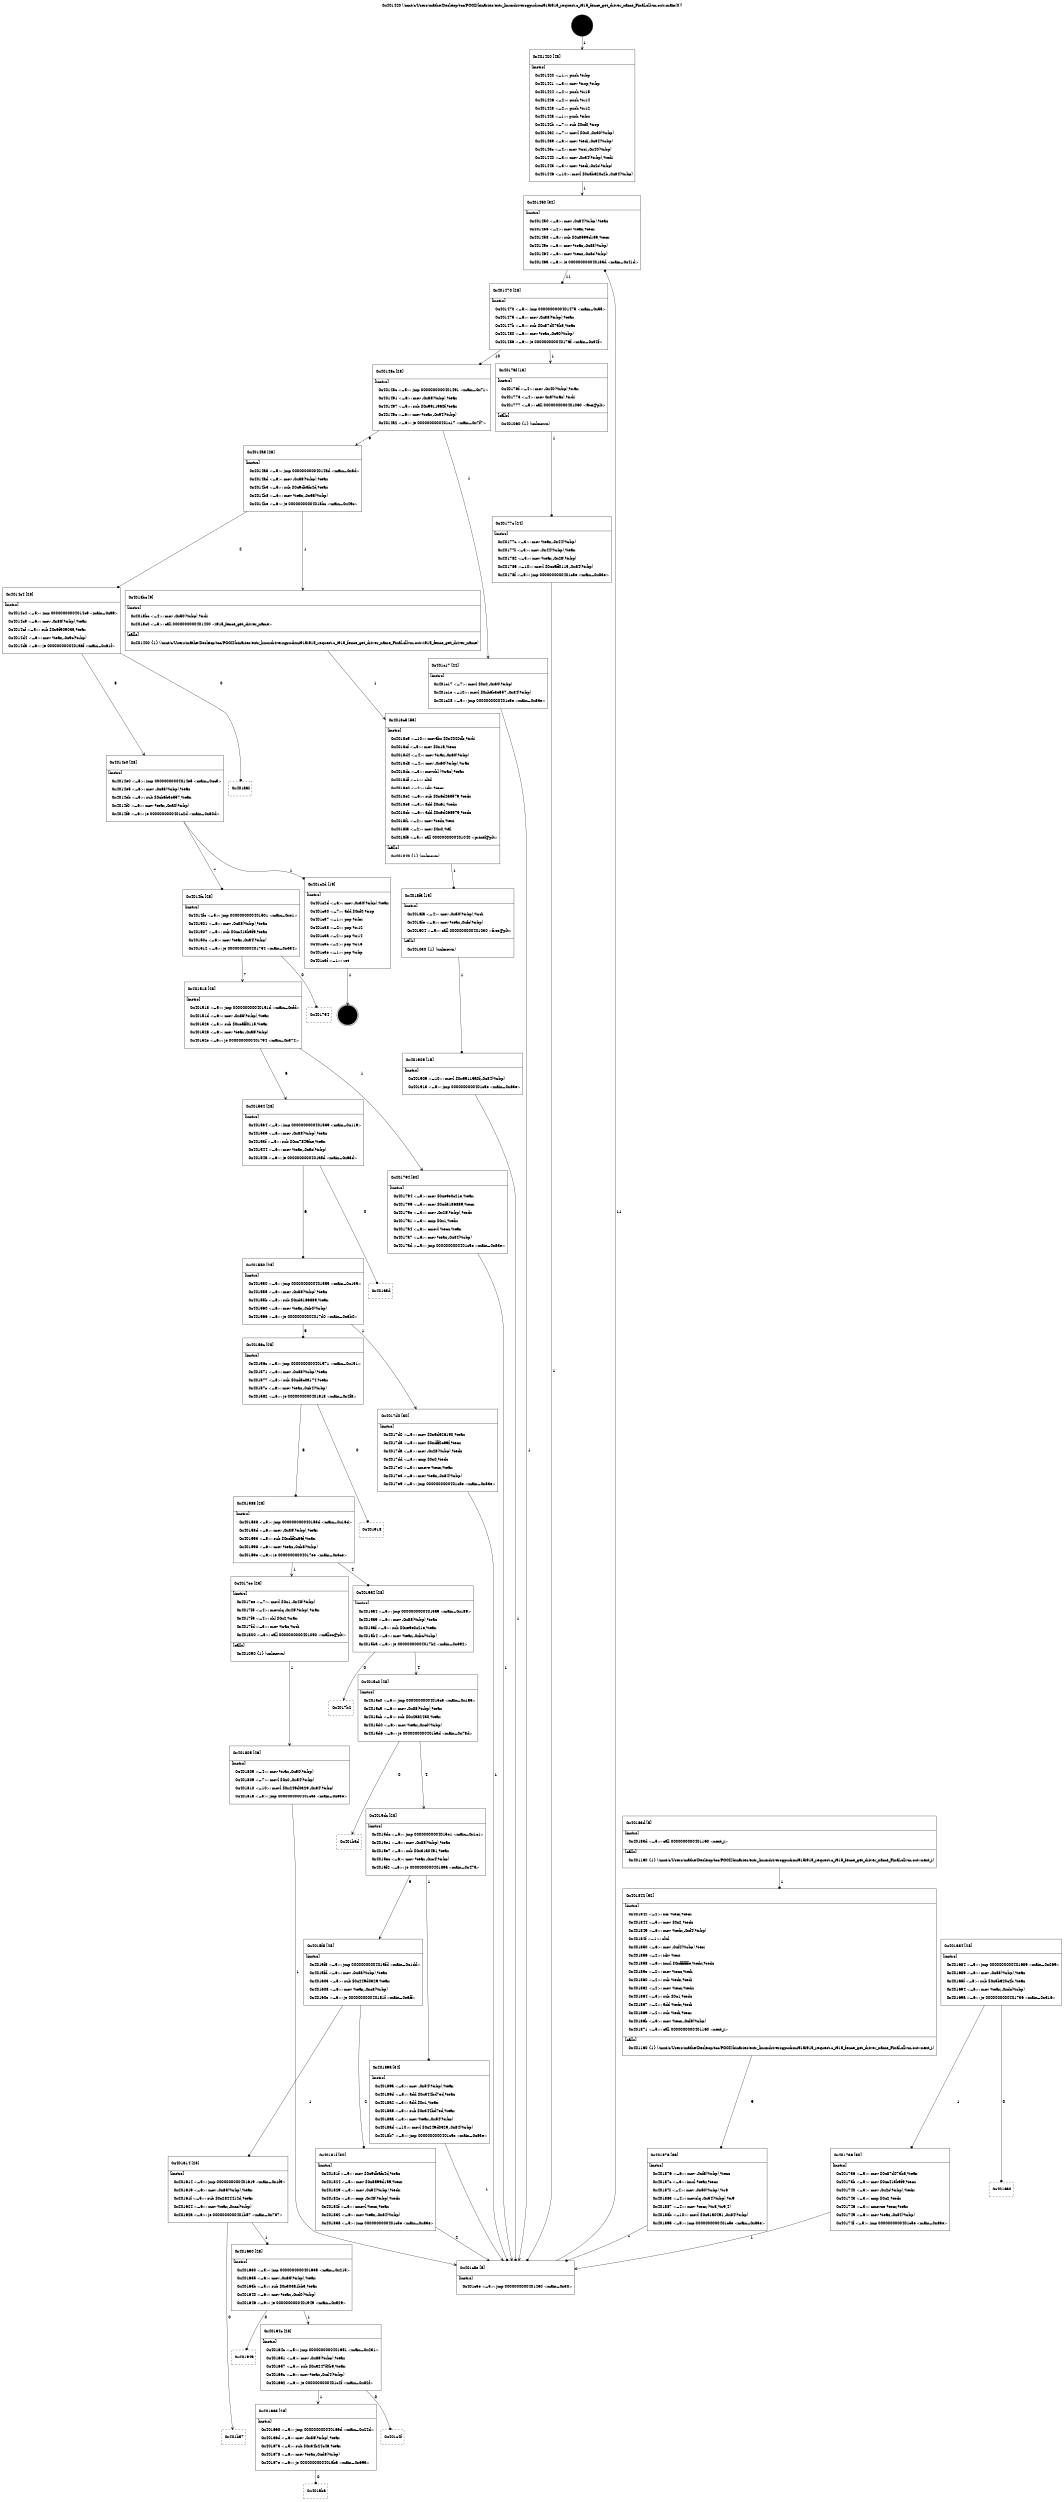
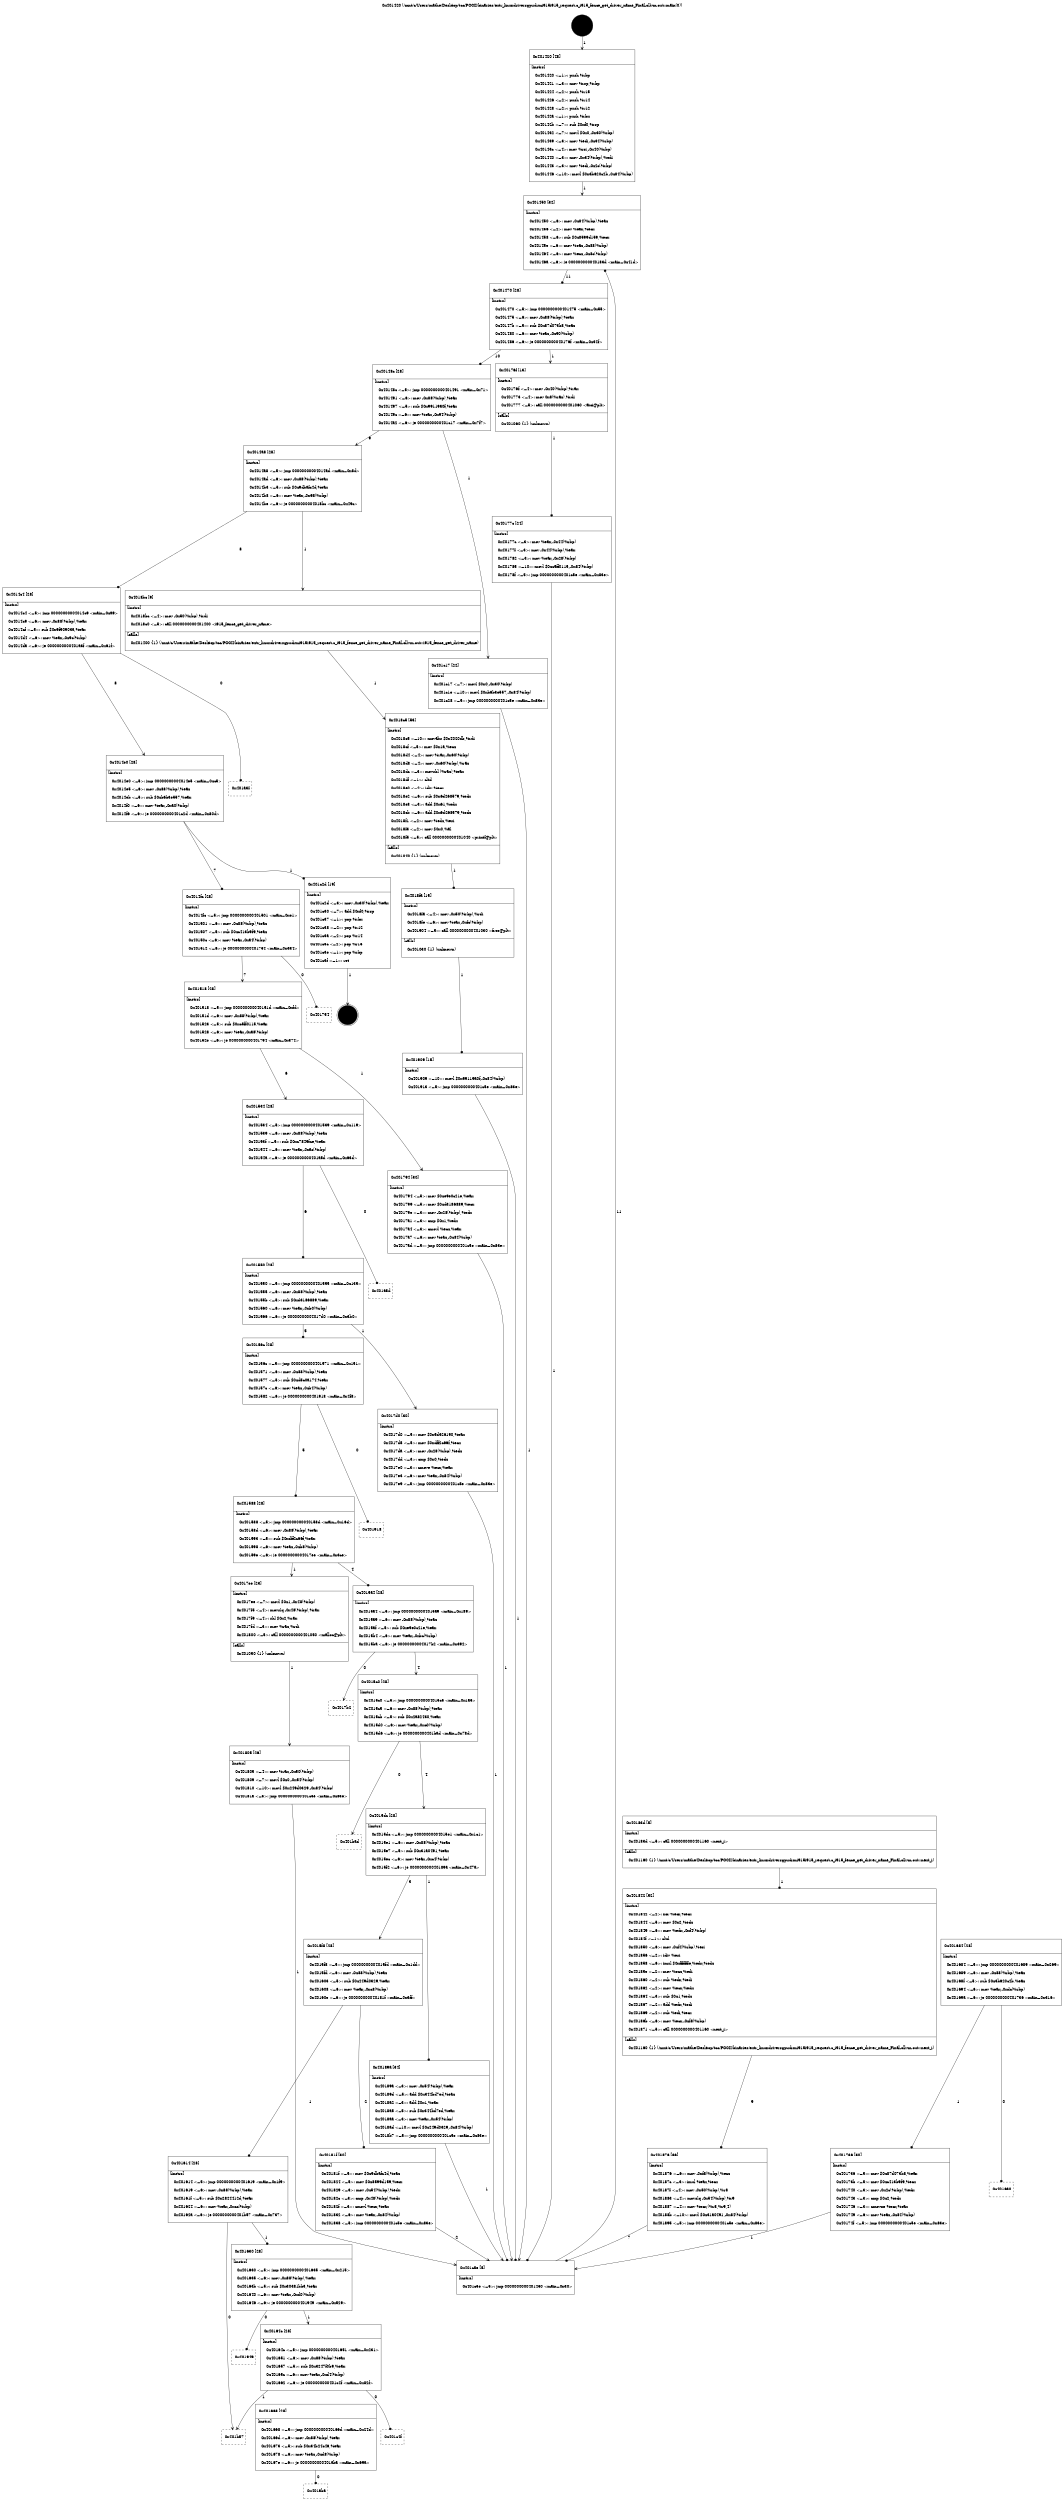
edge "0x4014a8 [28]" -> "0x4014c4 [28]": label " 2" -> " 8"
edge "0x40164c [28]" -> "0x401668 [28]": now "0x40164c [28]" -> "0x401b57"
